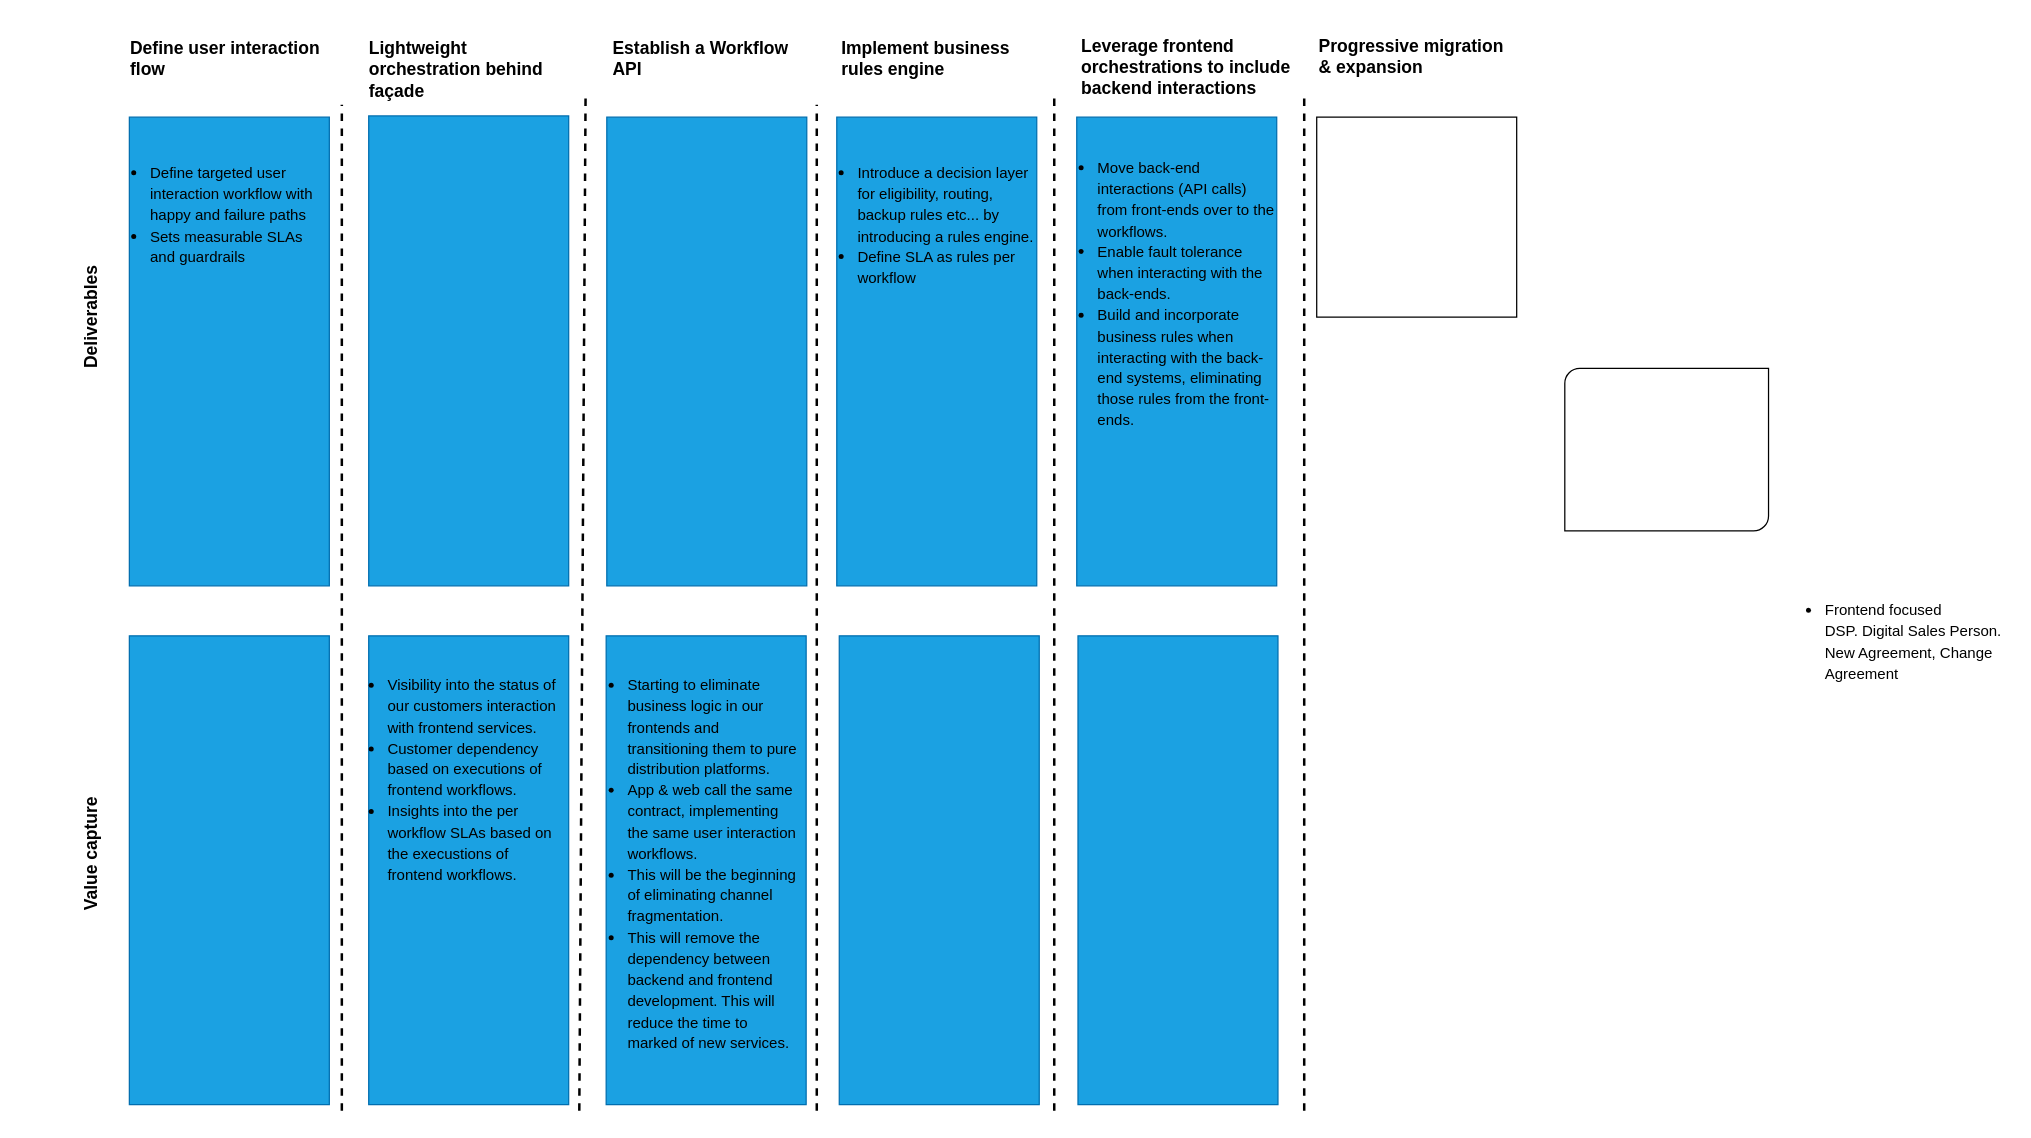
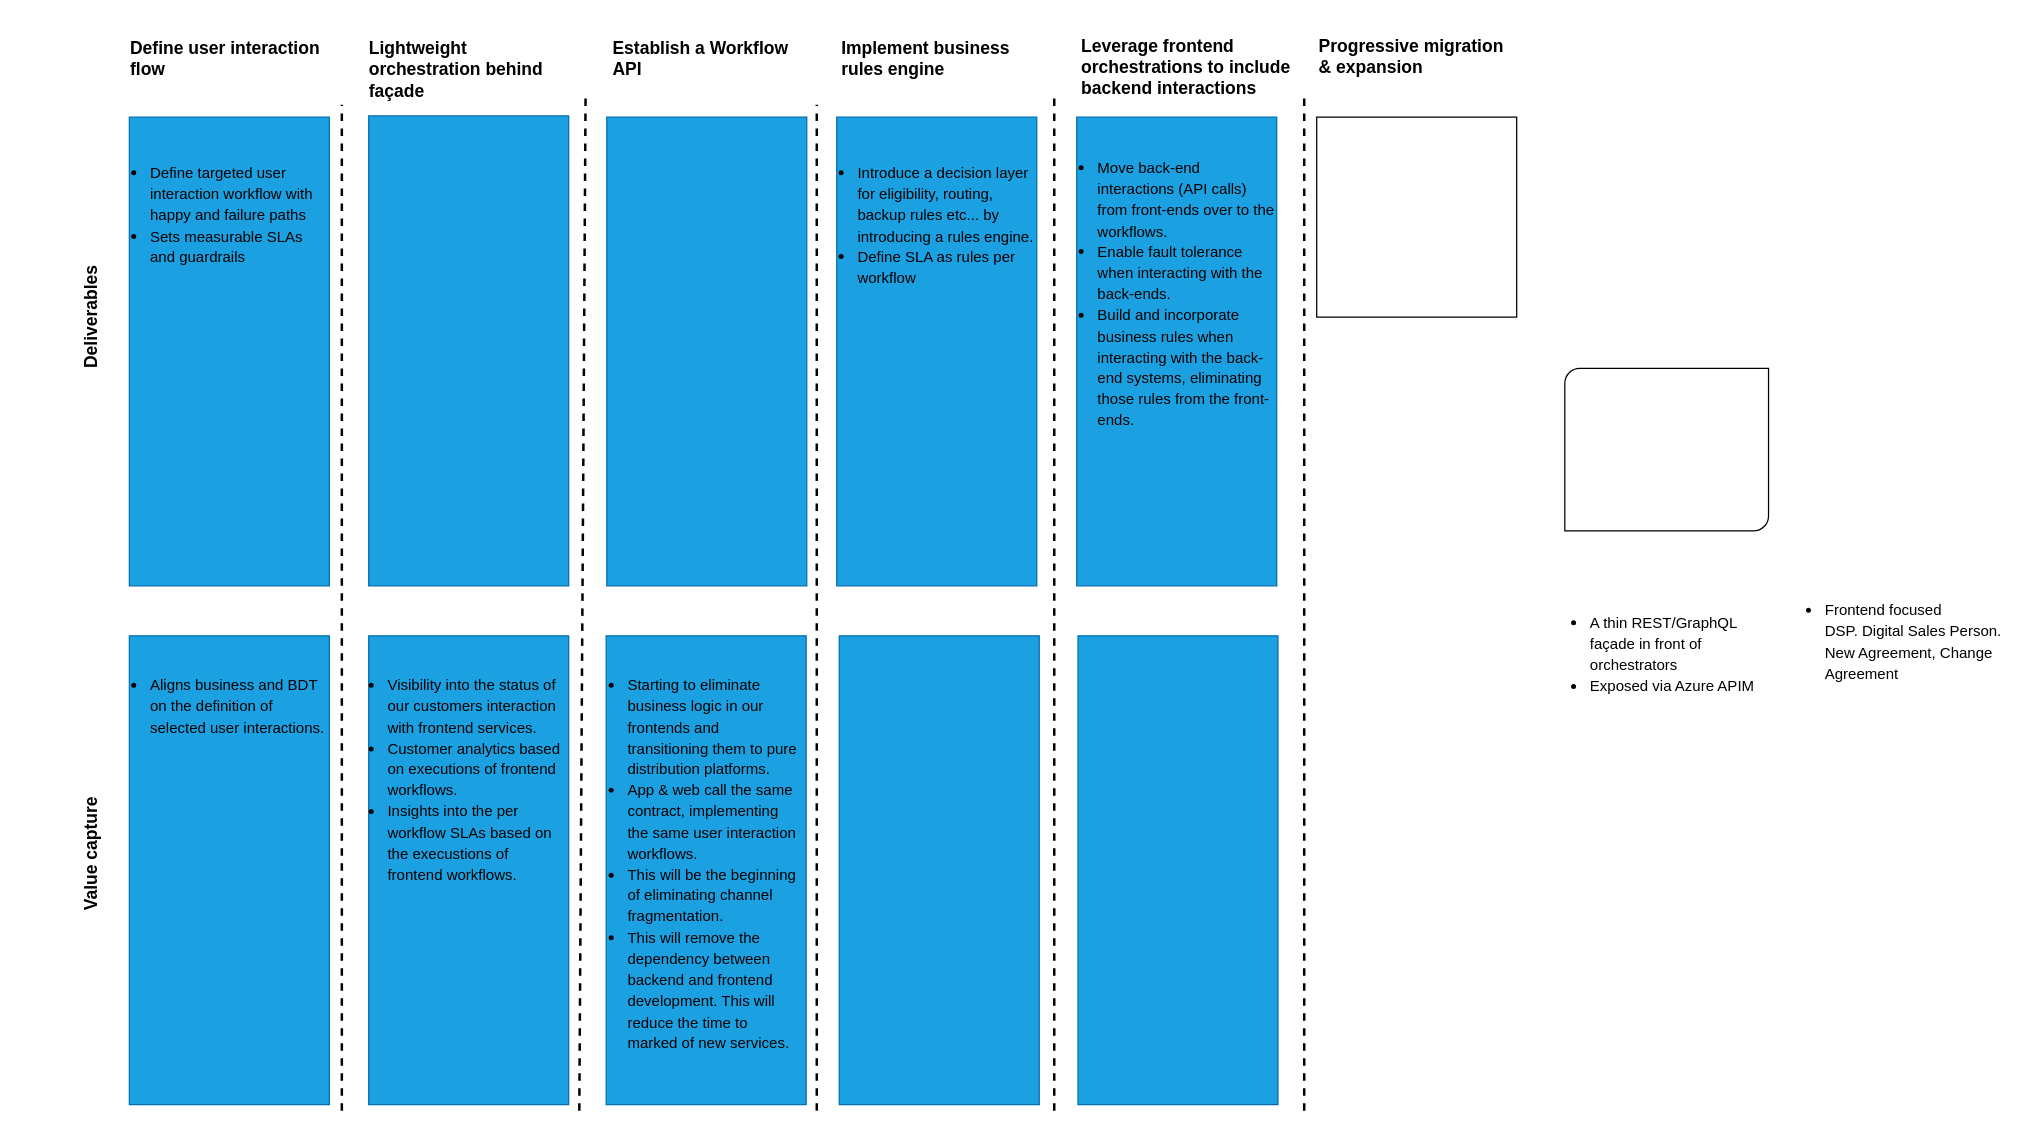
node "A thin REST/GraphQL façade in front of orchestrators Exposed via Azure APIM": added
node "Aligns business and BDT on the definition of selected user interactions.": added
node "Visibility into the status of our customers interaction with frontend services. Customer dependency based on executions of frontend workflows. Insights into the per workflow SLAs based on the execustions of frontend workflows.": label "Visibility into the status of our customers interaction with frontend services. Customer dependency based on executions of frontend workflows. Insights into the per workflow SLAs based on the execustions of frontend workflows." -> "Visibility into the status of our customers interaction with frontend services. Customer analytics based on executions of frontend workflows. Insights into the per workflow SLAs based on the execustions of frontend workflows."
